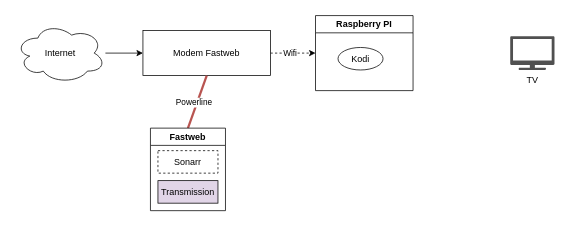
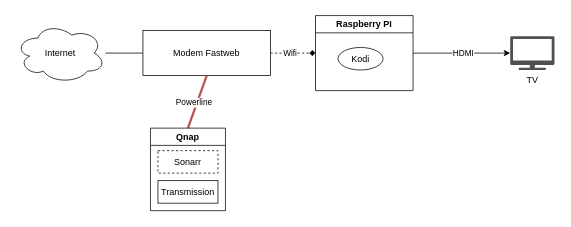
edge "Internet" -> "Modem Fastweb": arrowhead classic -> none
edge "Modem Fastweb" -> "Raspberry PI": arrowhead classic -> diamond
edge "Raspberry PI" -> "TV": added, label "HDMI"
node "Fastweb": label "Fastweb" -> "Qnap"
node "Transmission": fillcolor #e1d5e7 -> #ffffff
